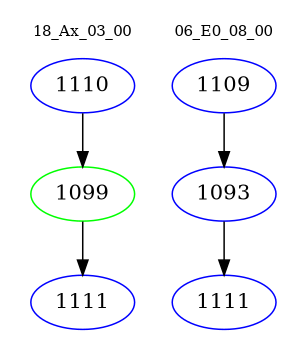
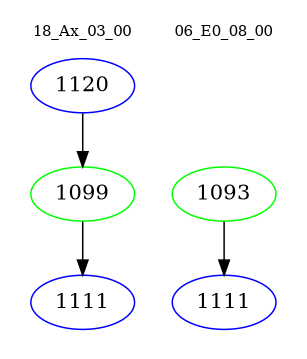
node "1110": label "1110" -> "1120"
node "1109": removed
node "1093": color blue -> green
